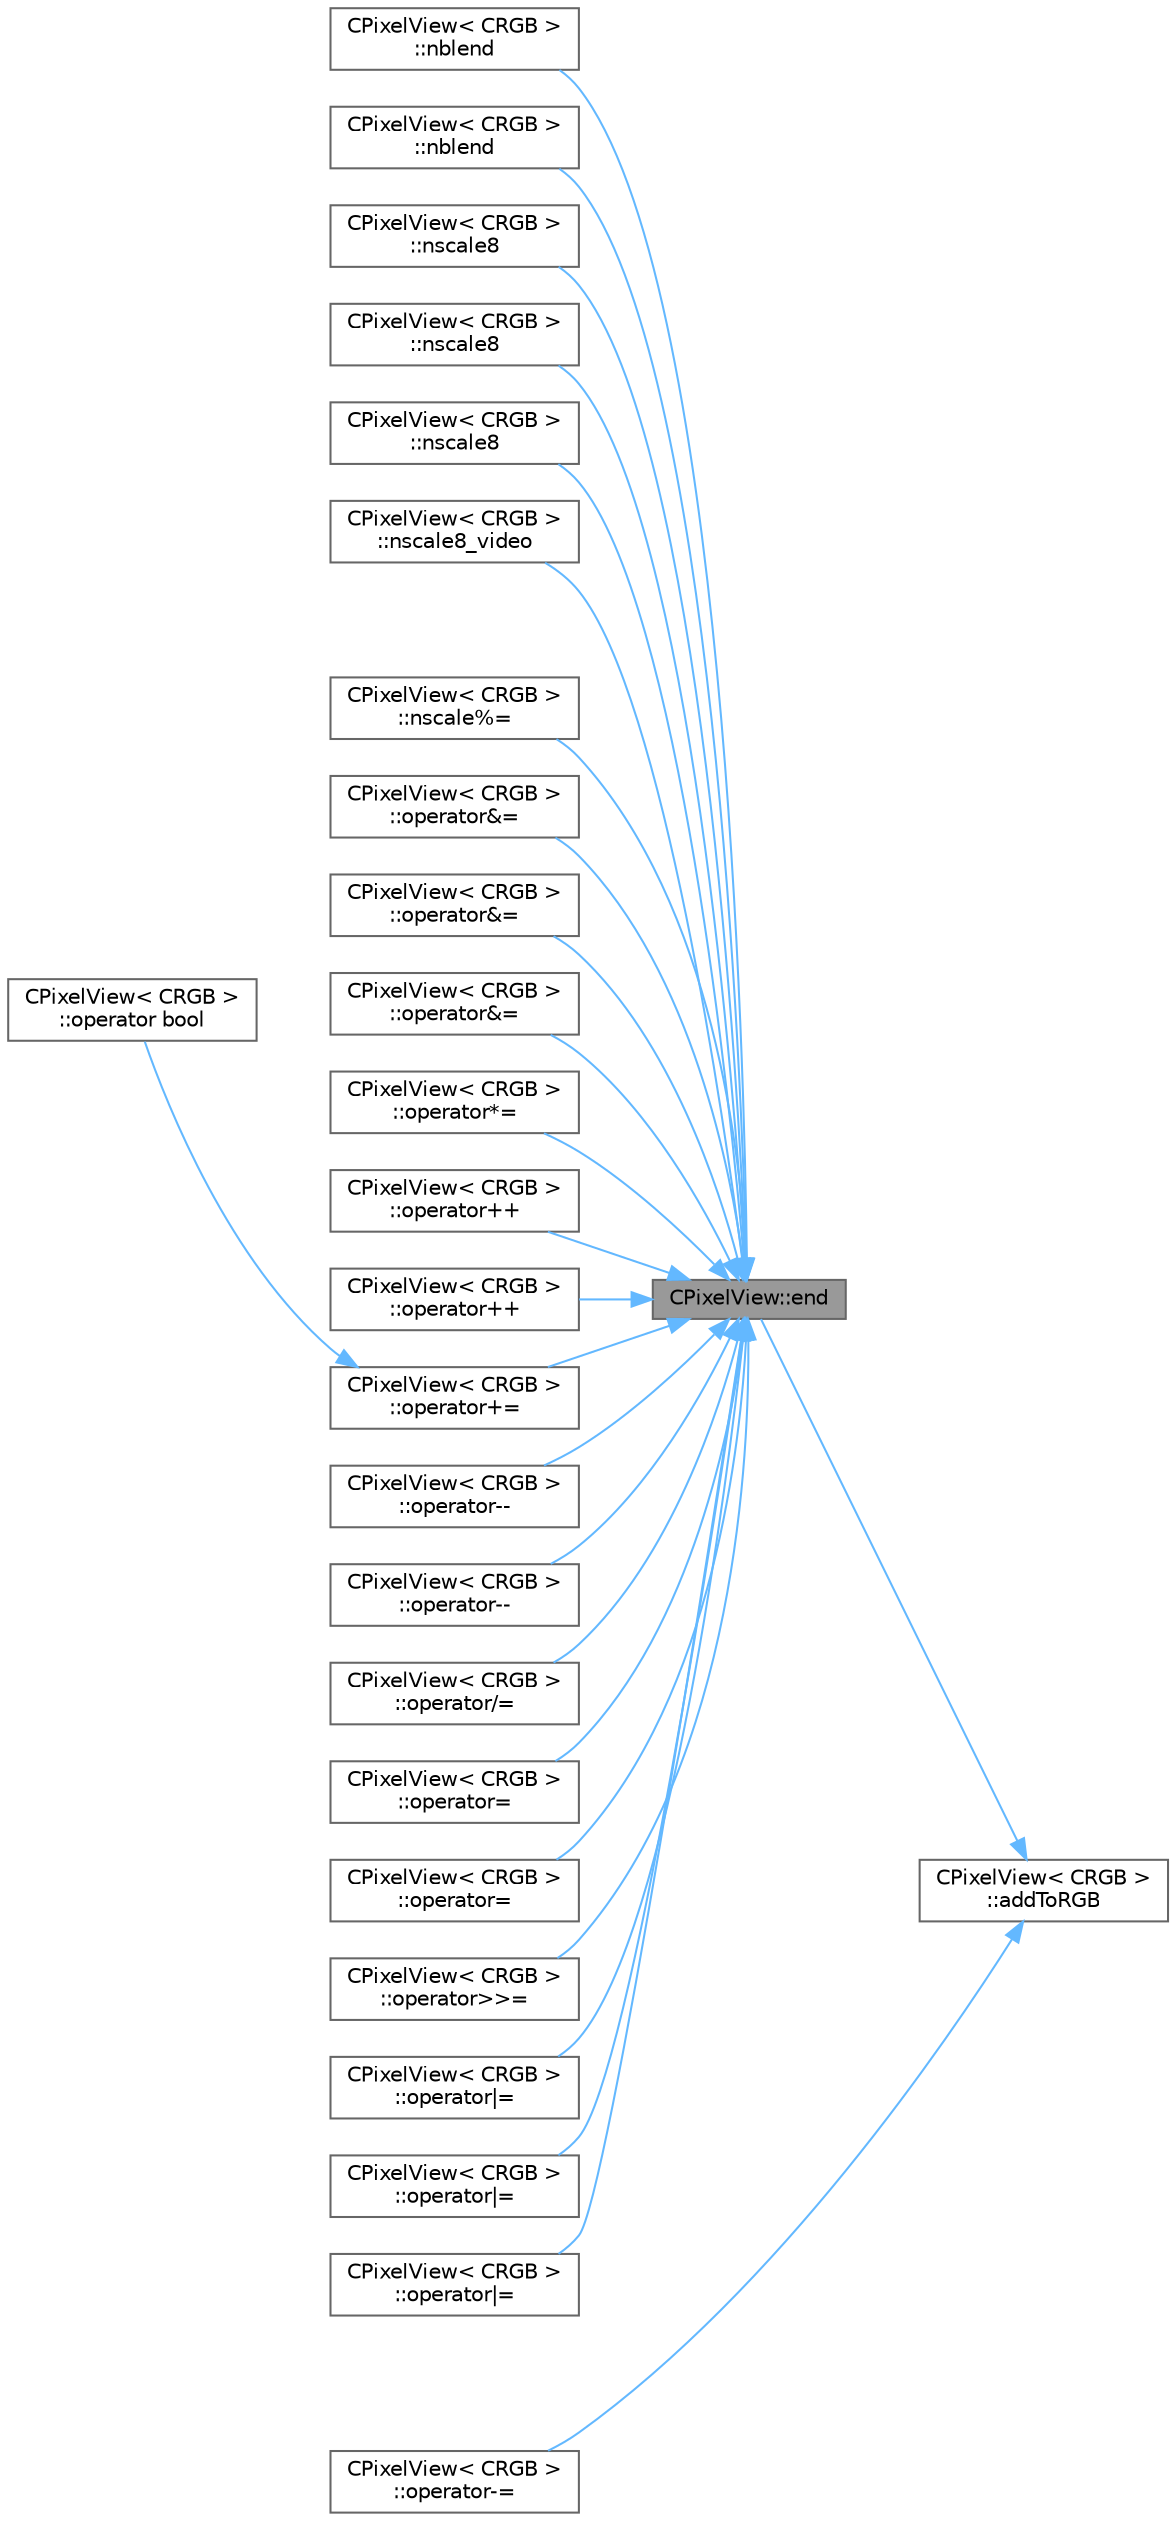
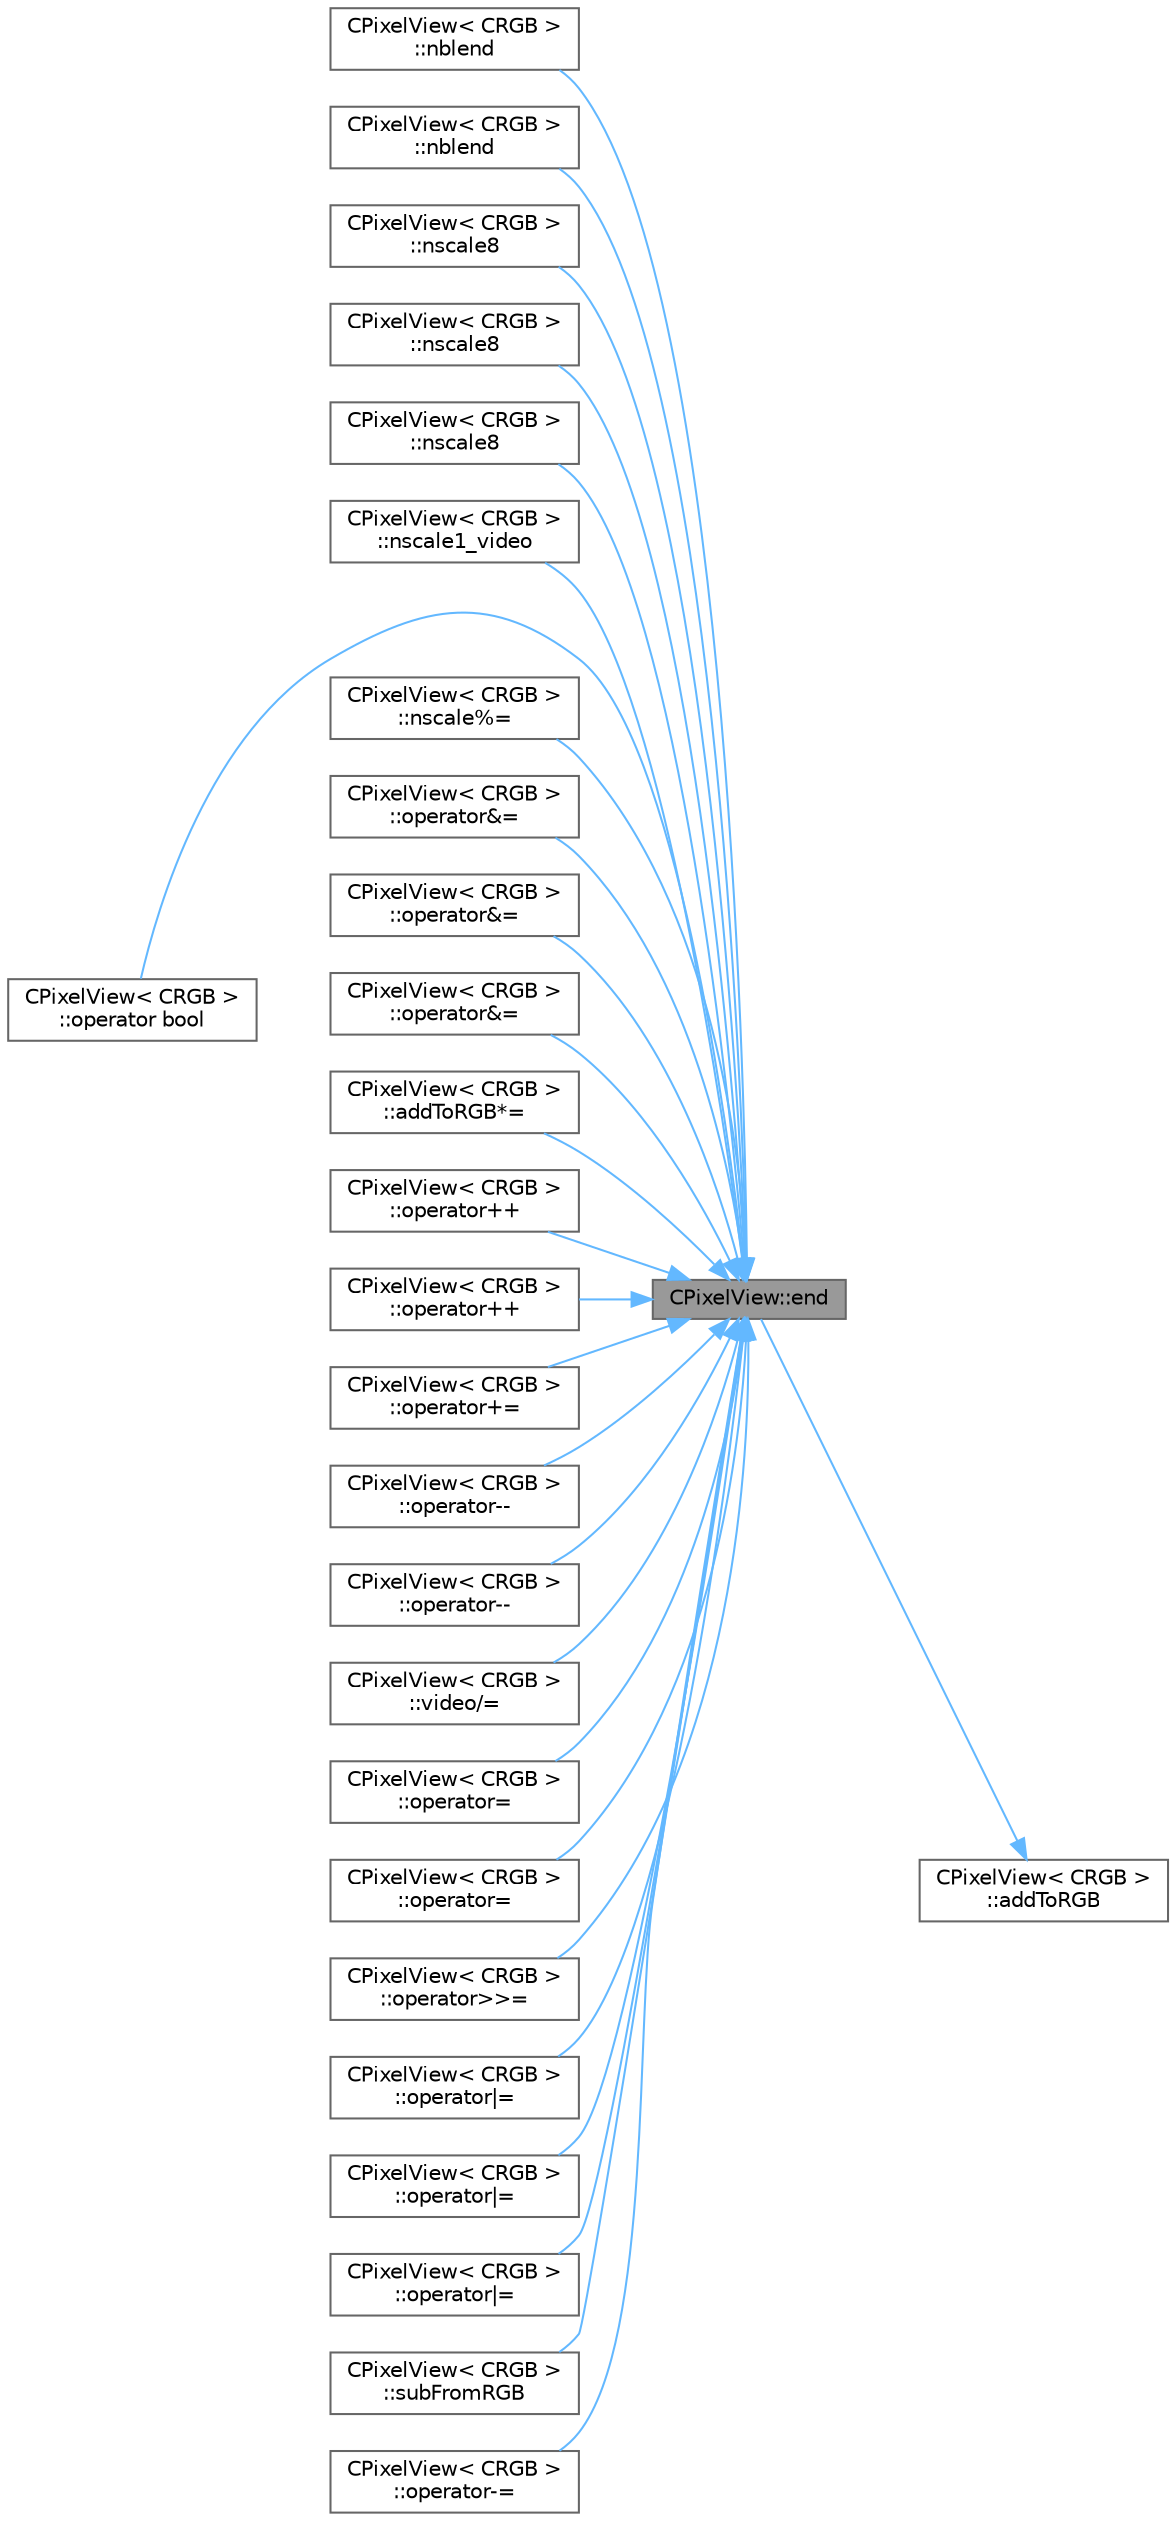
node "CPixelView< CRGB > ::nscale8_video": label "CPixelView< CRGB > ::nscale8_video" -> "CPixelView< CRGB > ::nscale1_video"
node "CPixelView< CRGB > ::operator*=": label "CPixelView< CRGB > ::operator*=" -> "CPixelView< CRGB > ::addToRGB*="
edge "CPixelView< CRGB > ::operator bool" -> "CPixelView< CRGB > ::operator+=": now "CPixelView< CRGB > ::operator bool" -> "CPixelView::end"
node "CPixelView< CRGB > ::operator/=": label "CPixelView< CRGB > ::operator/=" -> "CPixelView< CRGB > ::video/="
edge "CPixelView< CRGB > ::operator-=" -> "CPixelView< CRGB > ::addToRGB": now "CPixelView< CRGB > ::operator-=" -> "CPixelView::end"
node "CPixelView< CRGB > ::subFromRGB": added
